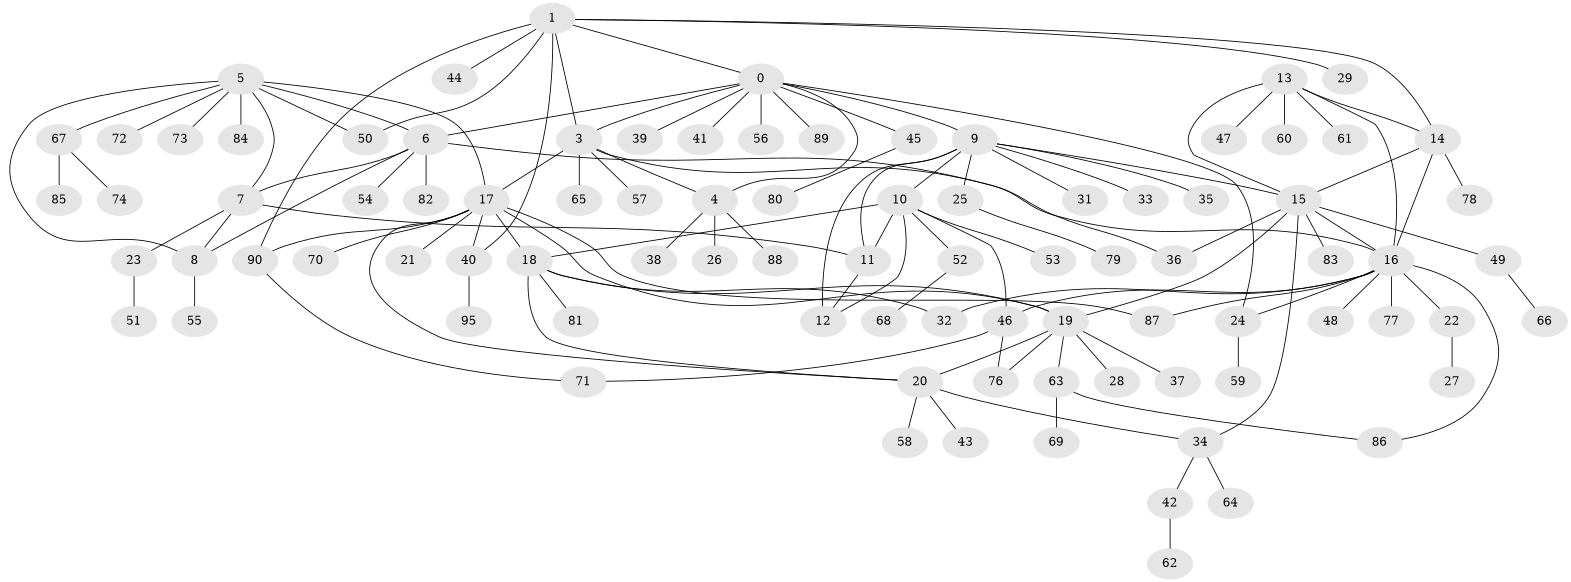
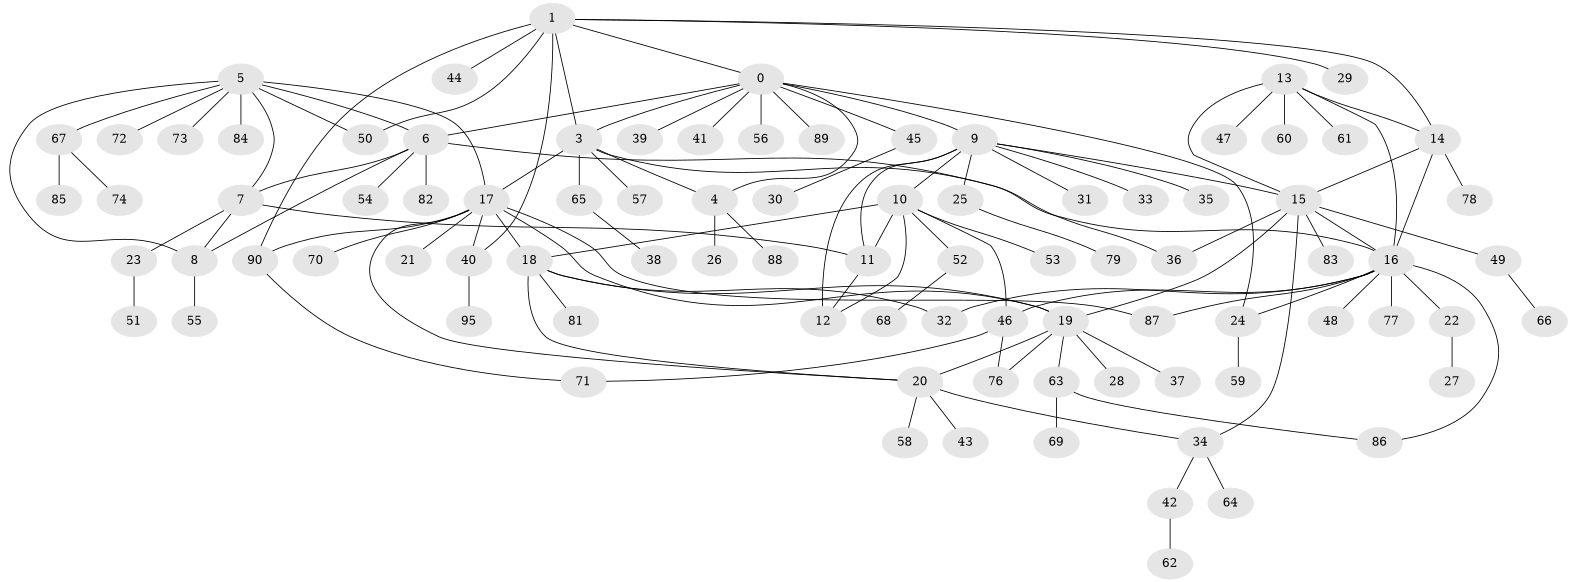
node "80": label "80" -> "30"
edge "4" -- "38": now "65" -- "38"
